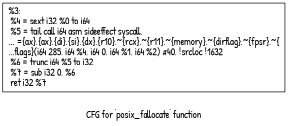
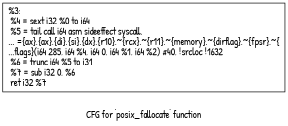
node "%3:": text "%6 = trunc i64 %5 to i32" -> "%6 = trunc i64 %5 to i31"
